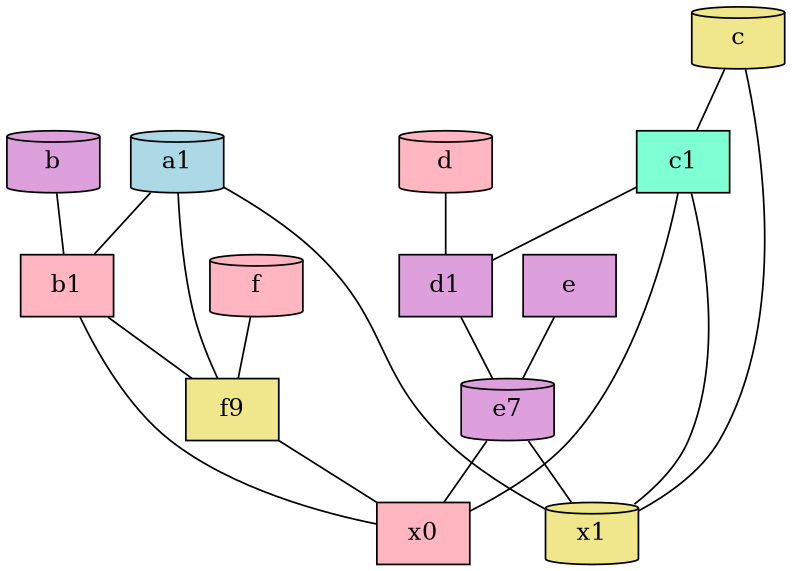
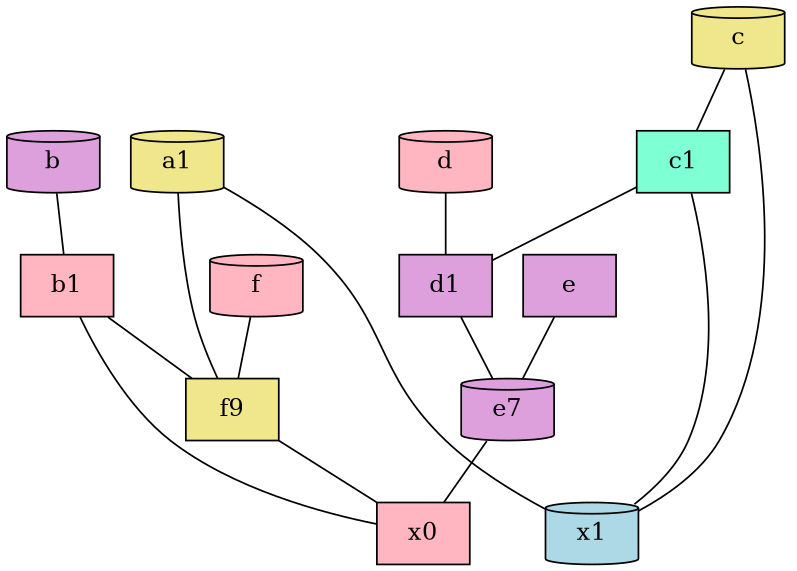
node "a1": fillcolor lightblue -> khaki
edge "a1" -- "b1": removed
edge "c1" -- "x0": removed
edge "e7" -- "x1": removed
node "x1": fillcolor khaki -> lightblue
